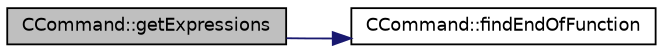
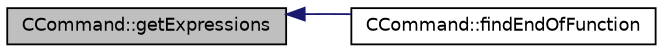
edge "CCommand::getExpressions" -> "CCommand::findEndOfFunction": reversed
